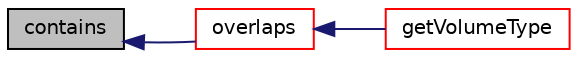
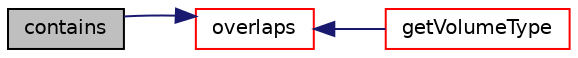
edge "overlaps" -> "contains": reversed
